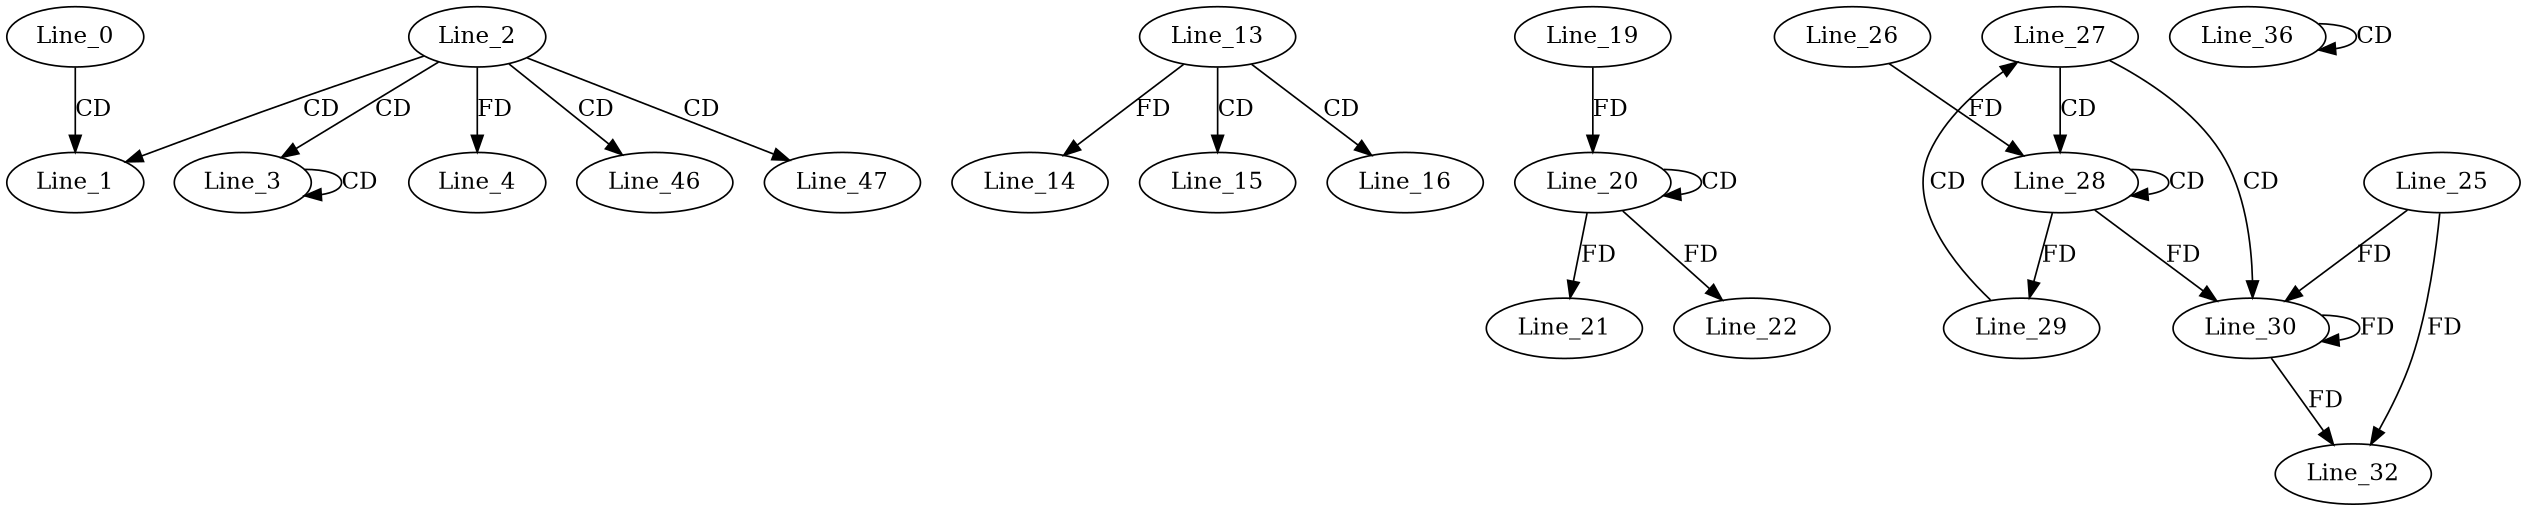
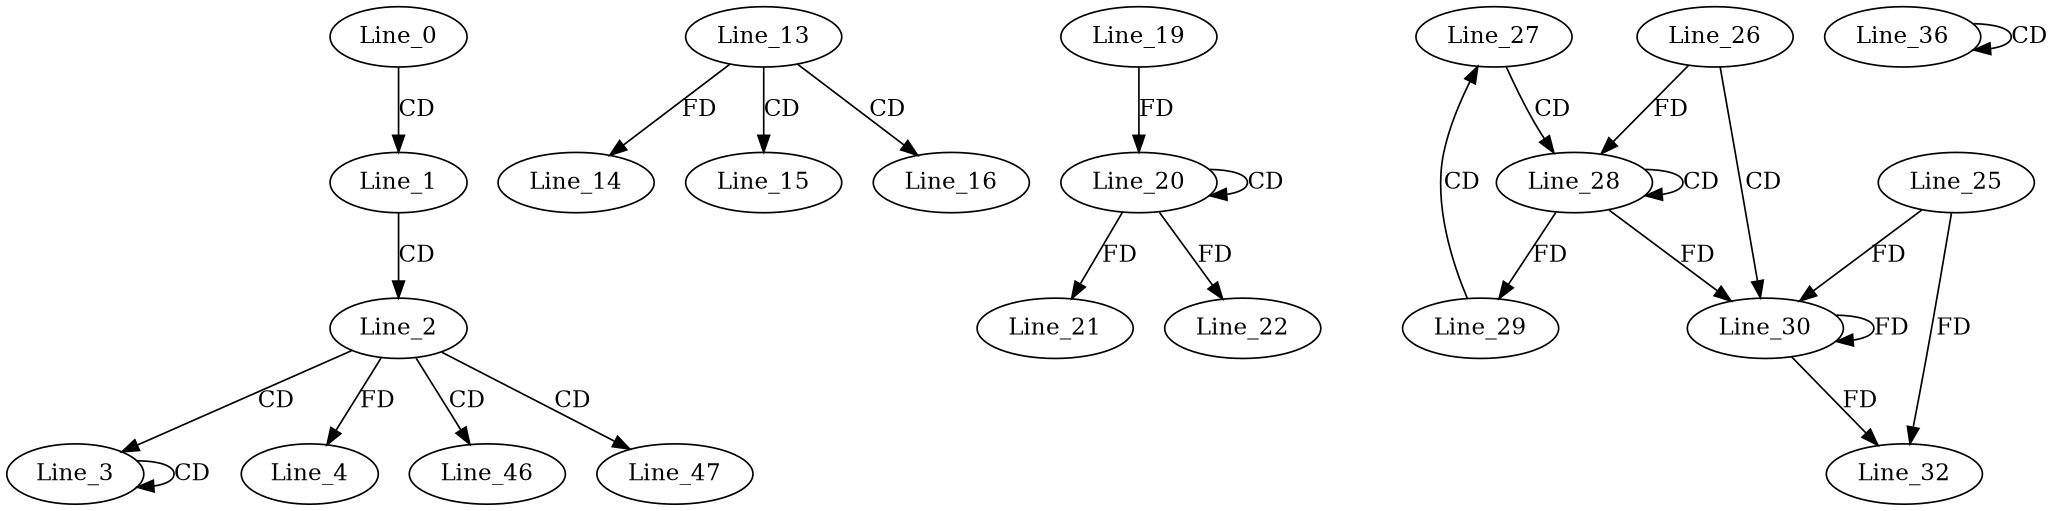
edge "Line_2" -> "Line_1": reversed
edge "Line_27" -> "Line_30": now "Line_26" -> "Line_30"
